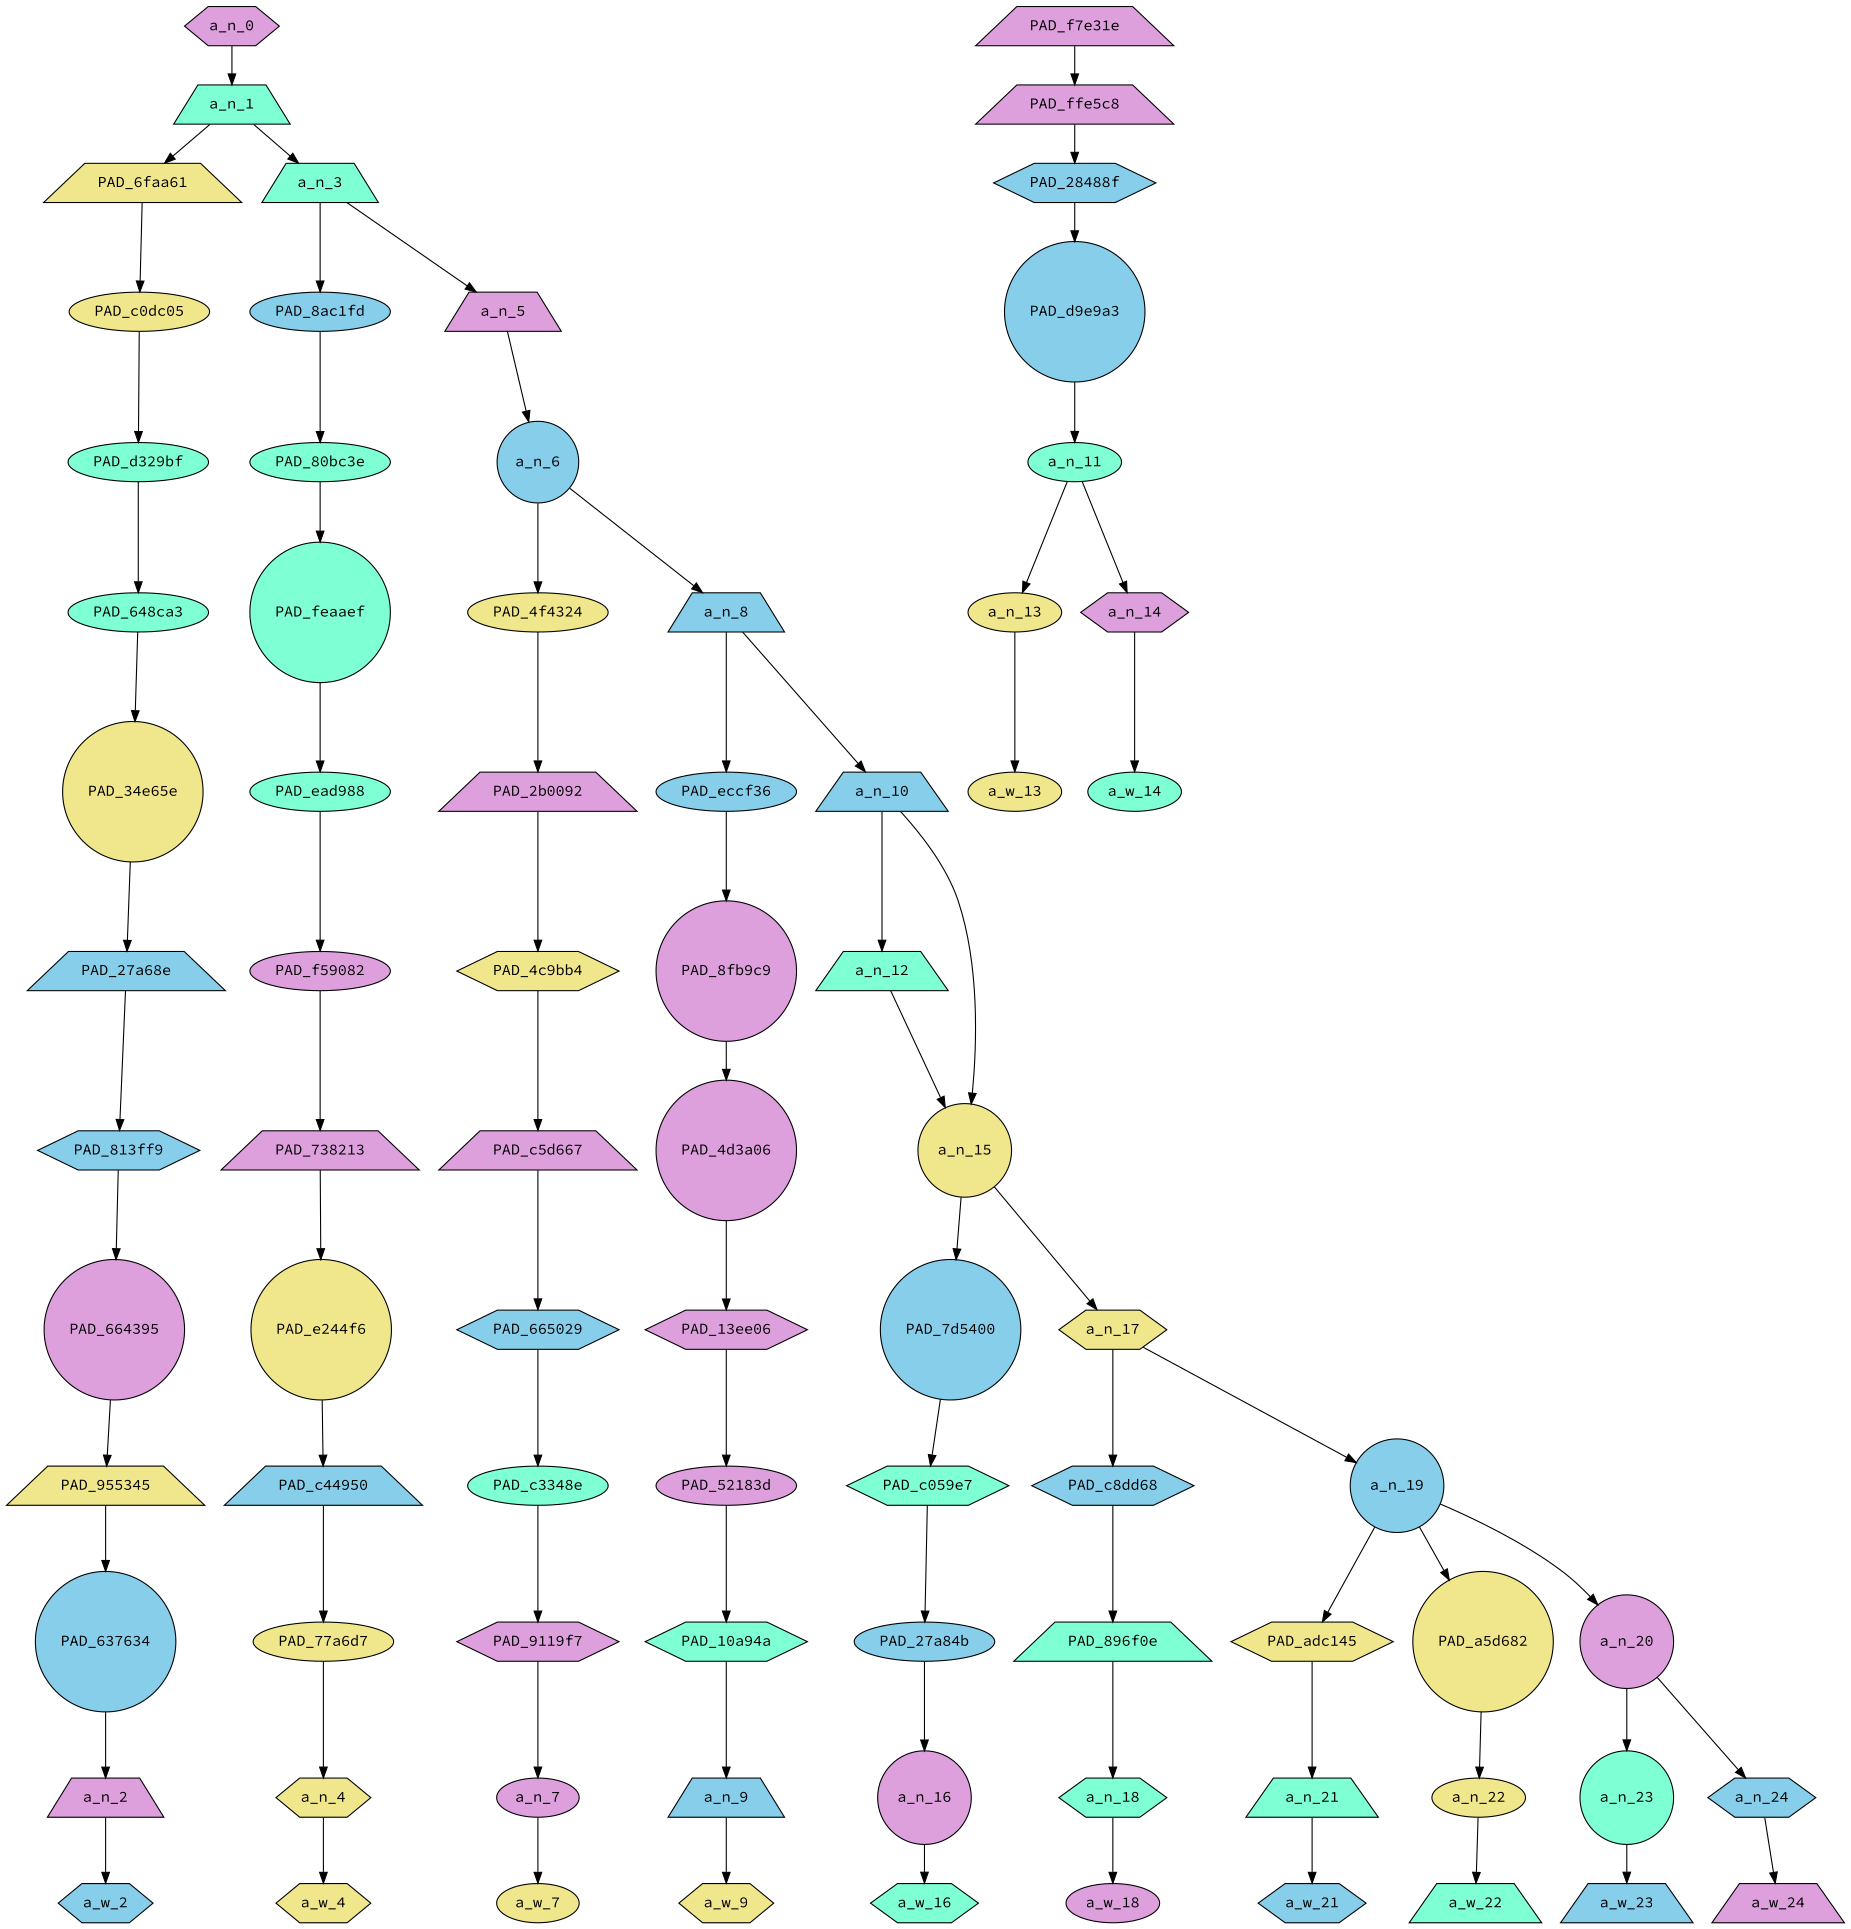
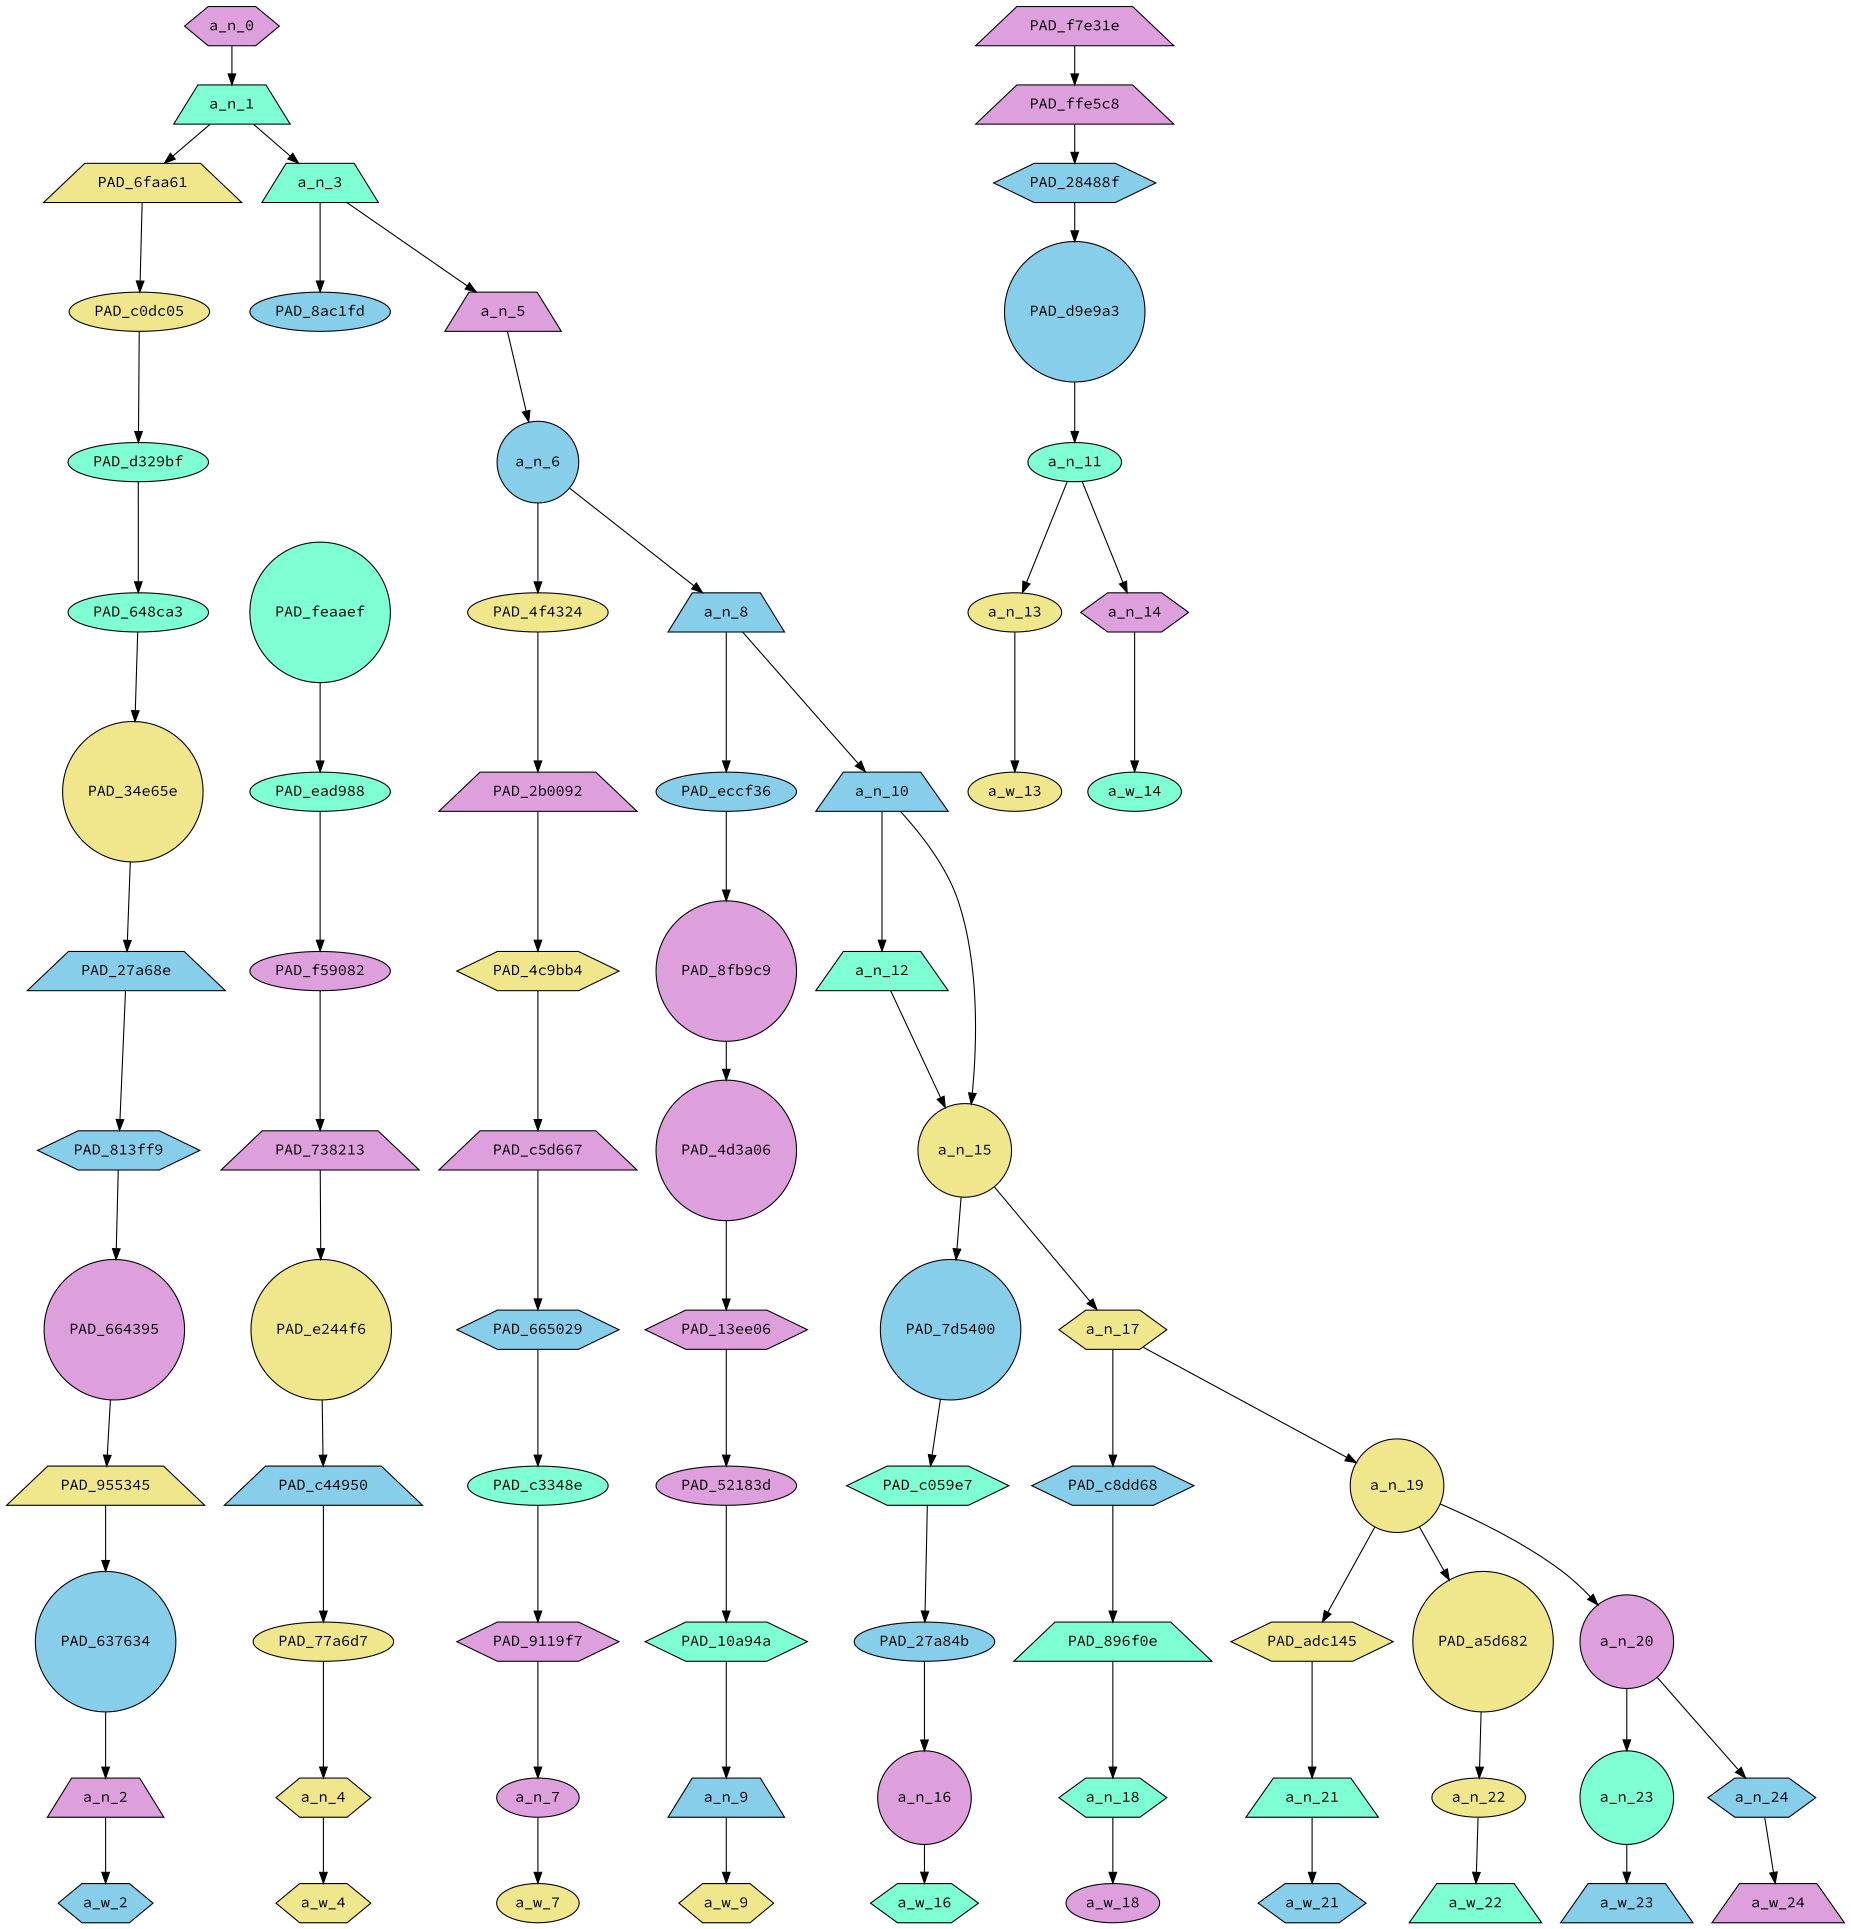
node "PAD_80bc3e": removed
node "a_n_19": fillcolor skyblue -> khaki
